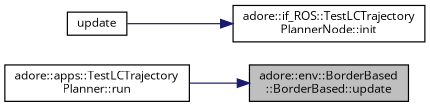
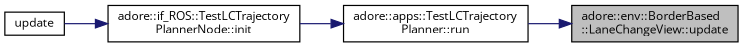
edge "adore::if_ROS::TestLCTrajectory PlannerNode::init" -> "adore::apps::TestLCTrajectory Planner::run": added
node "adore::env::BorderBased ::BorderBased::update": label "adore::env::BorderBased ::BorderBased::update" -> "adore::env::BorderBased ::LaneChangeView::update"
